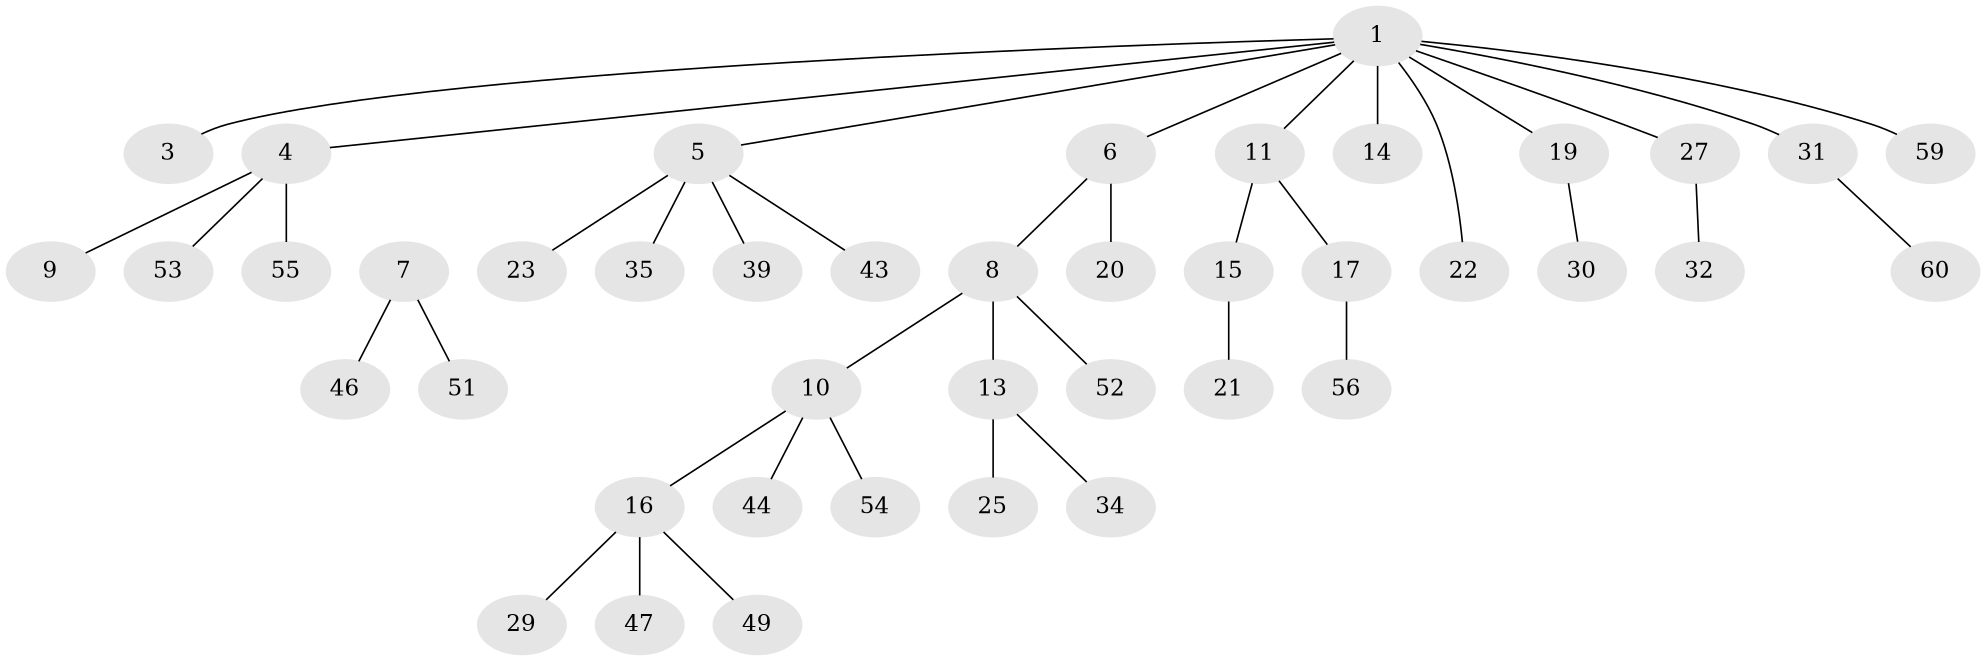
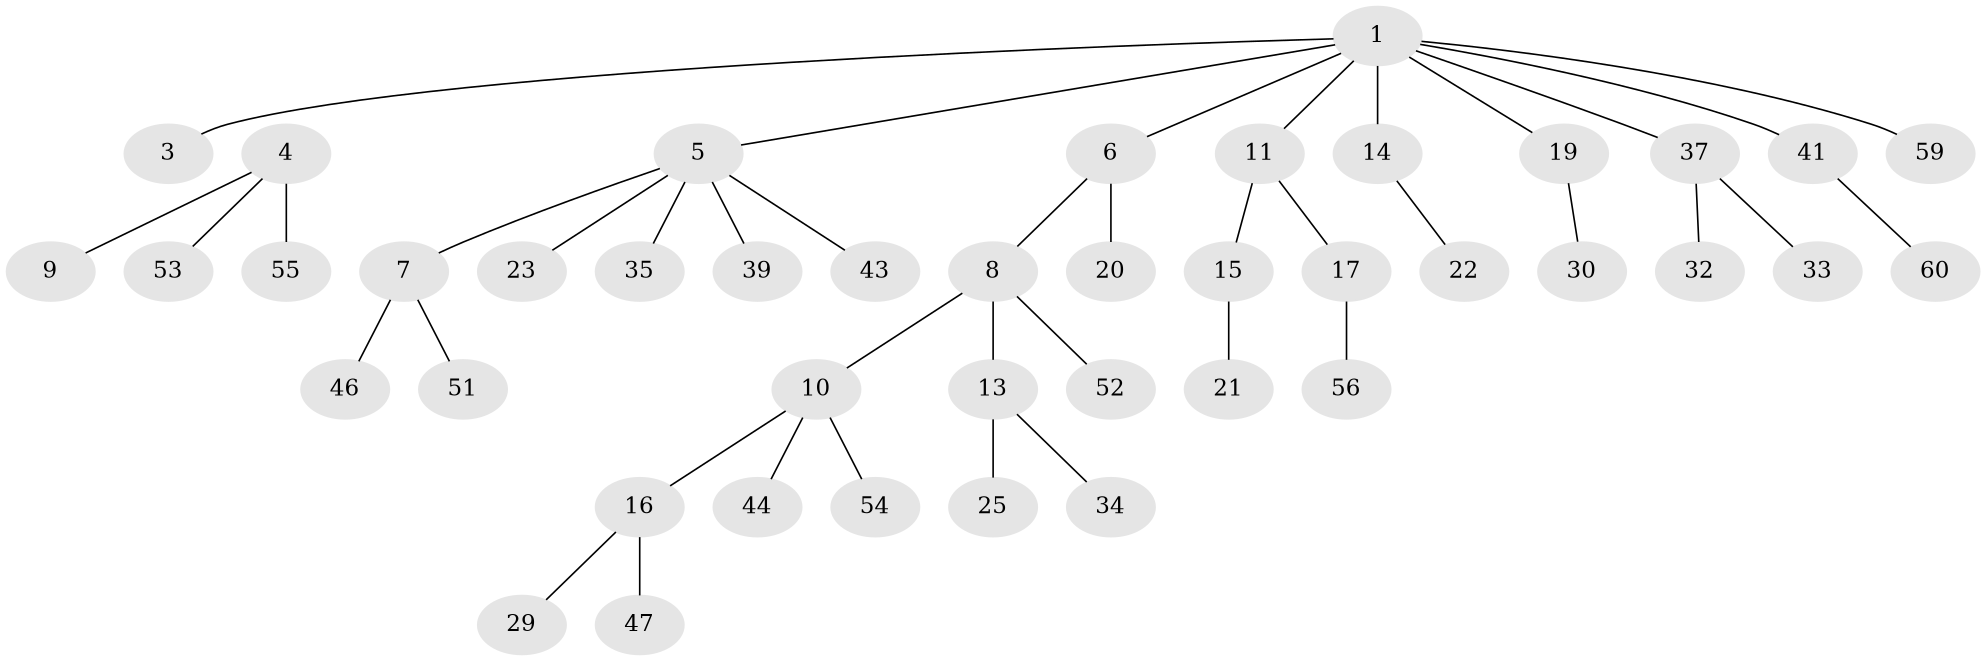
edge "1" -- "4": removed
edge "1" -- "22": now "14" -- "22"
node "27": label "27" -> "37"
node "31": label "31" -> "41"
edge "5" -- "7": added
node "33": added
node "49": removed
